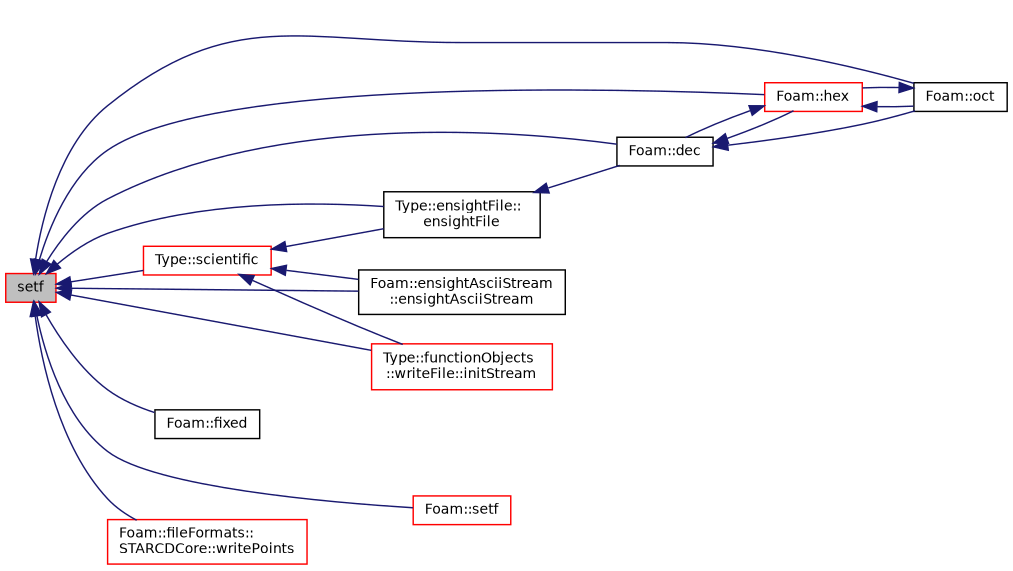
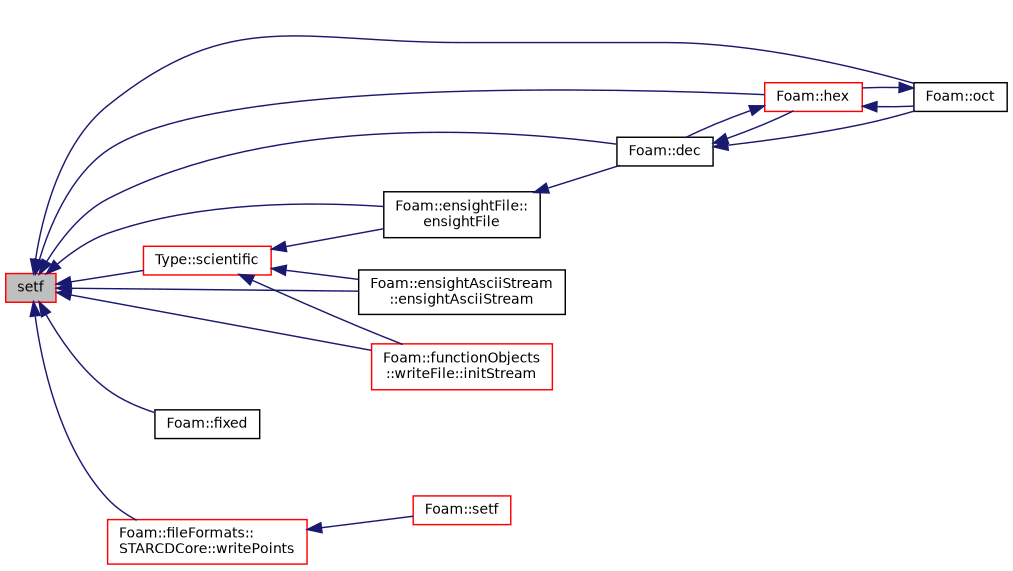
node "Type::ensightFile:: ensightFile": label "Type::ensightFile:: ensightFile" -> "Foam::ensightFile:: ensightFile"
node "Type::functionObjects ::writeFile::initStream": label "Type::functionObjects ::writeFile::initStream" -> "Foam::functionObjects ::writeFile::initStream"
edge "Foam::setf" -> "setf": now "Foam::setf" -> "Foam::fileFormats:: STARCDCore::writePoints"
